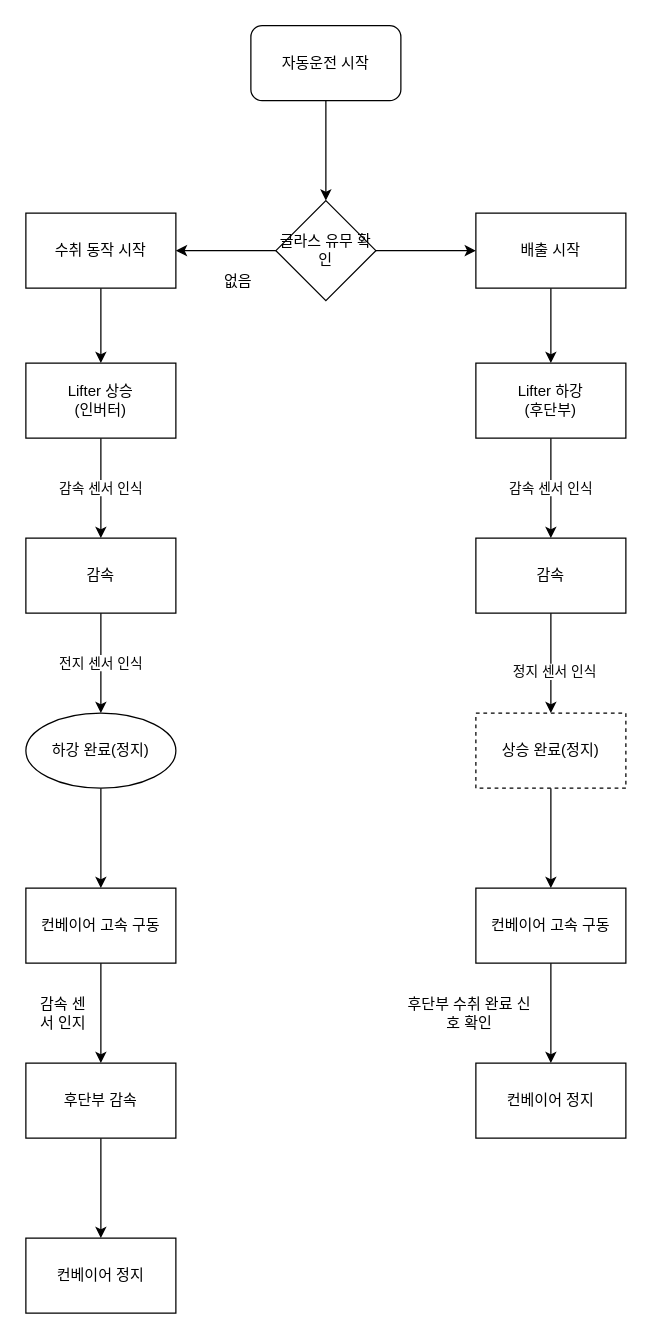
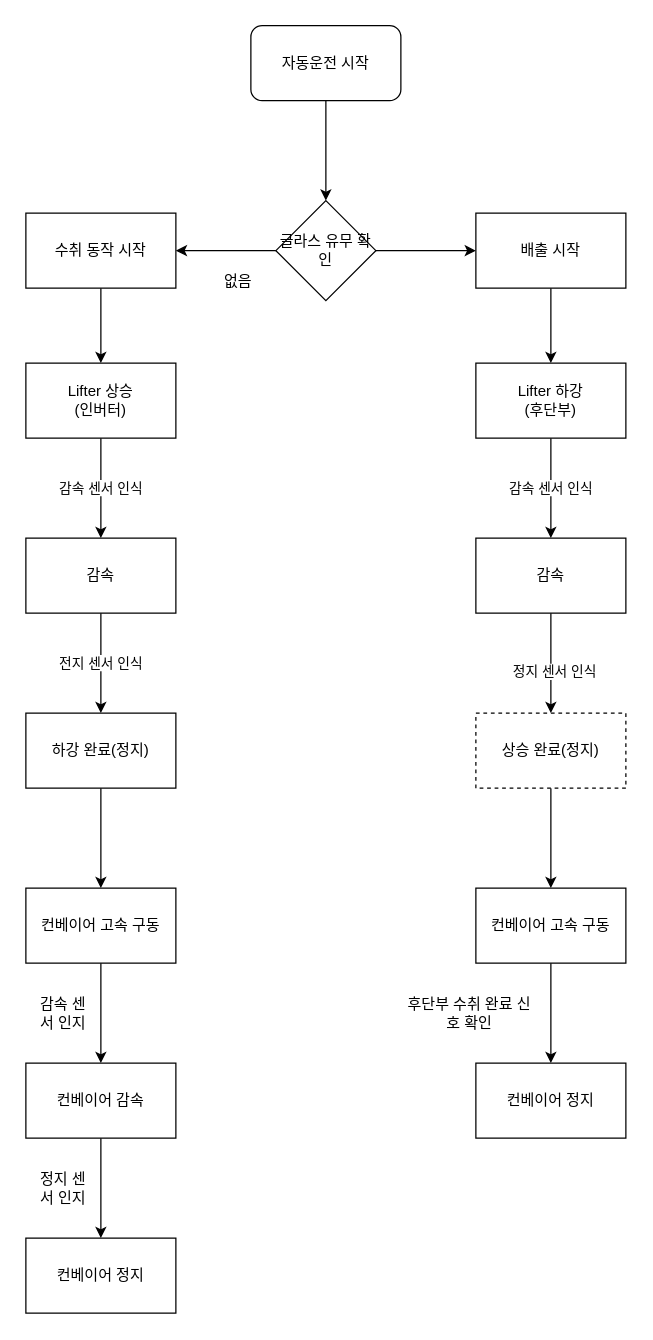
node "하강 완료(정지)": shape ellipse -> rectangle
node "후단부 감속": label "후단부 감속" -> "컨베이어 감속"
node "정지 센서 인지": added
